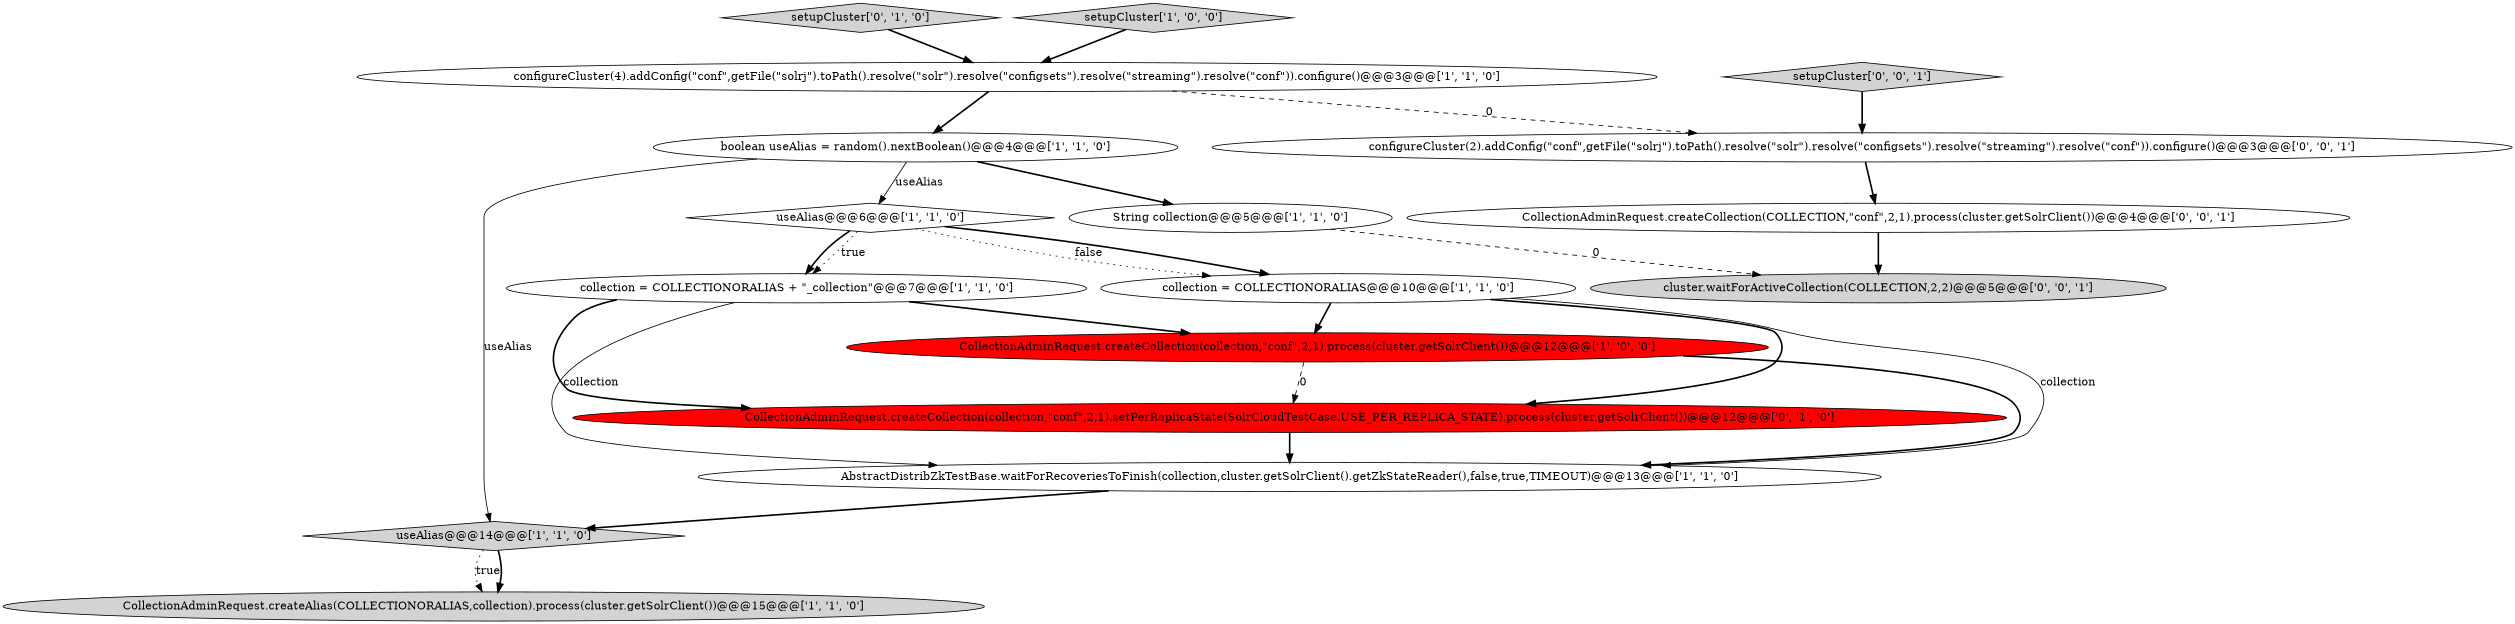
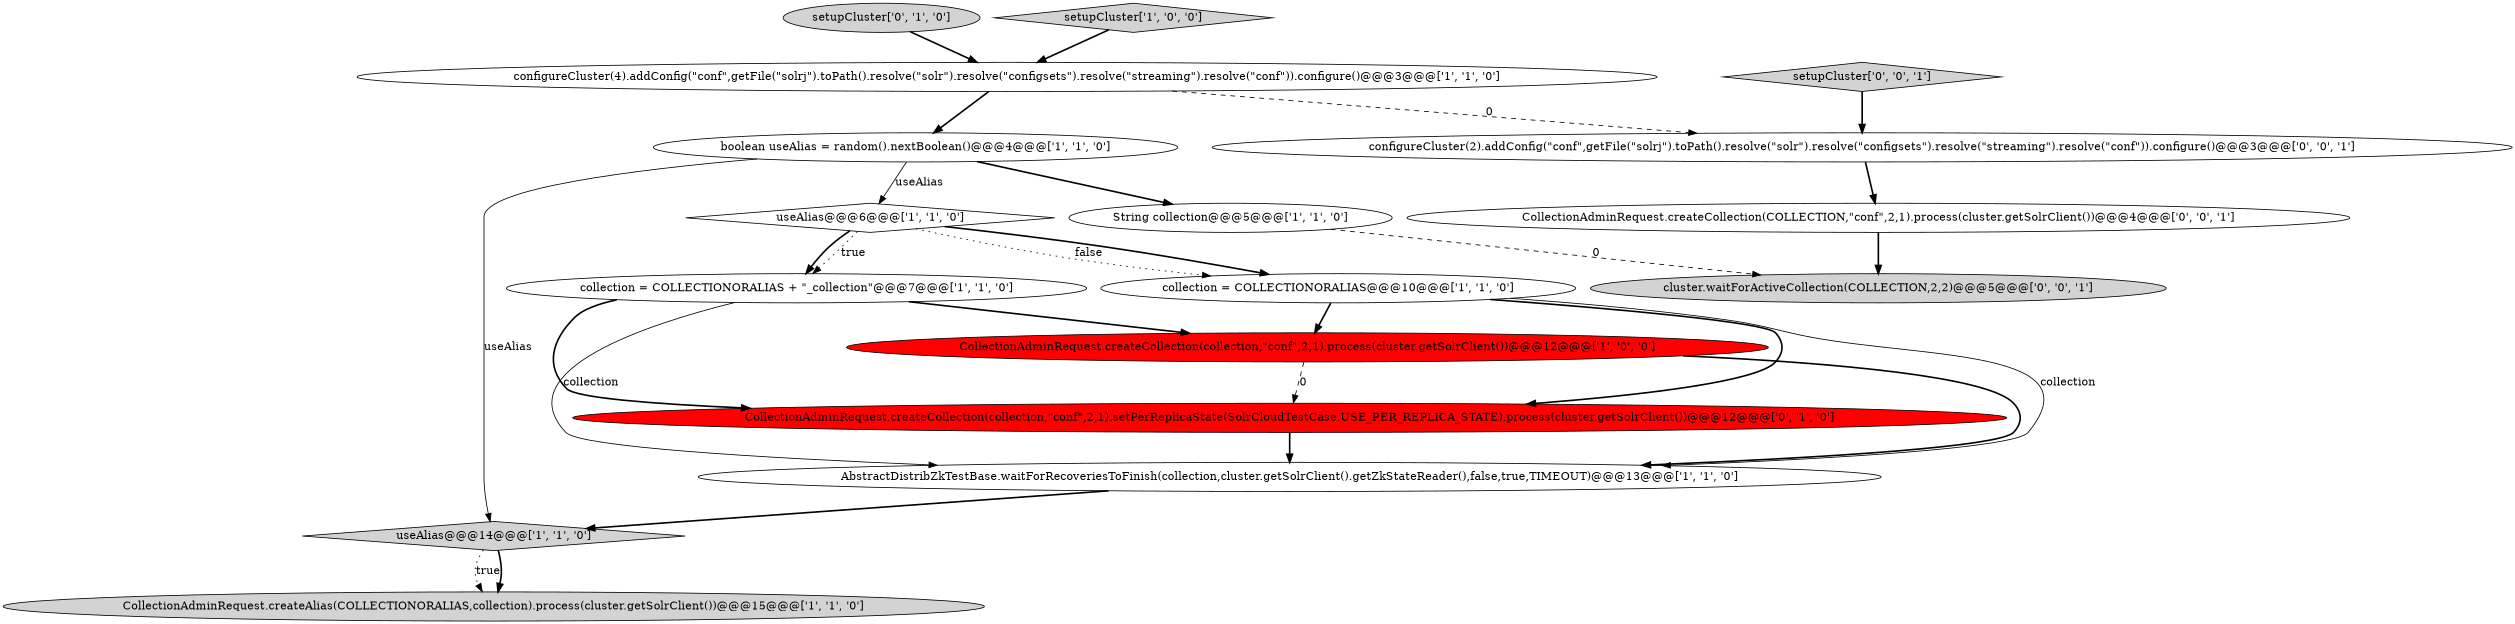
node "setupCluster['0', '1', '0']": shape diamond -> ellipse
